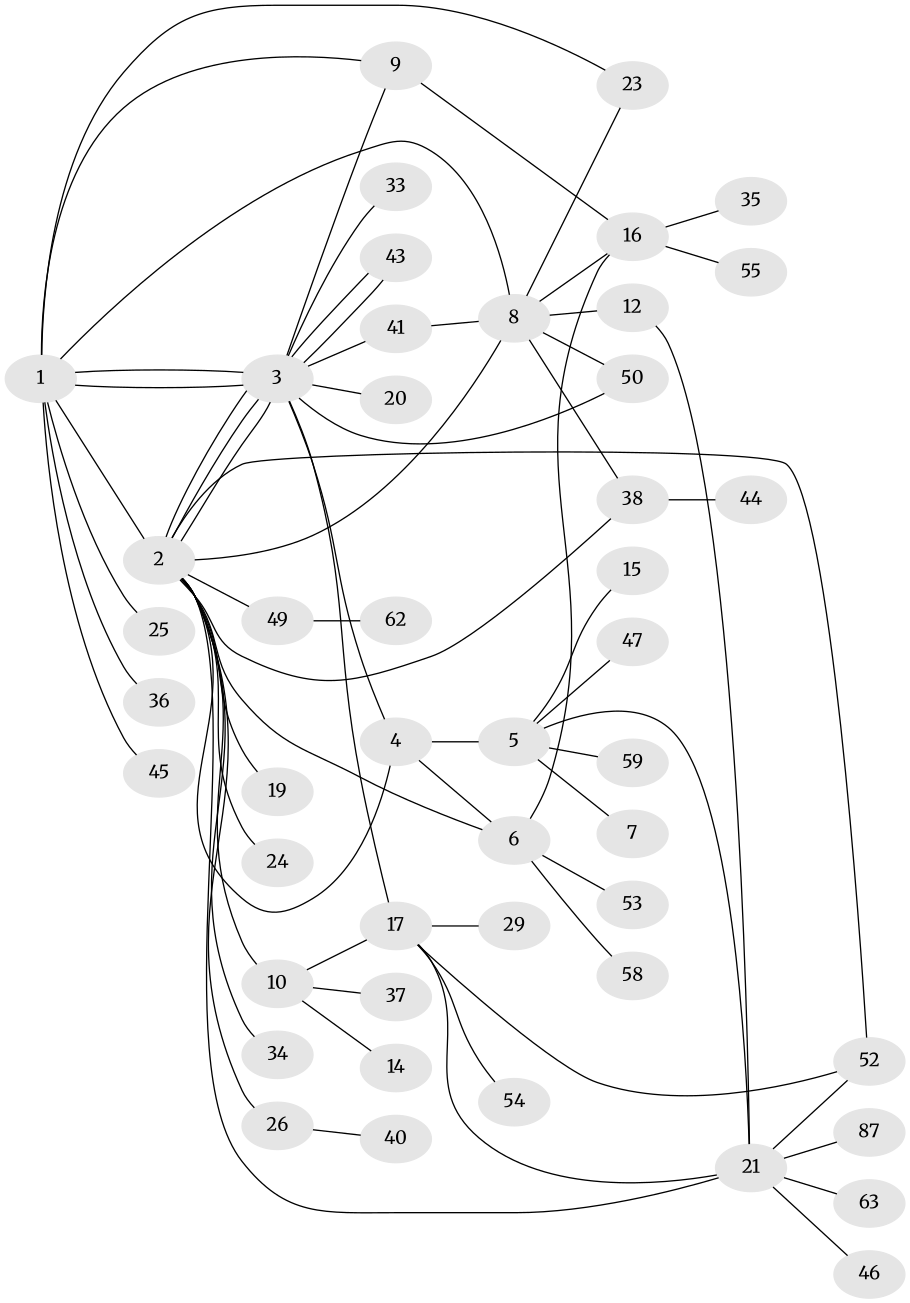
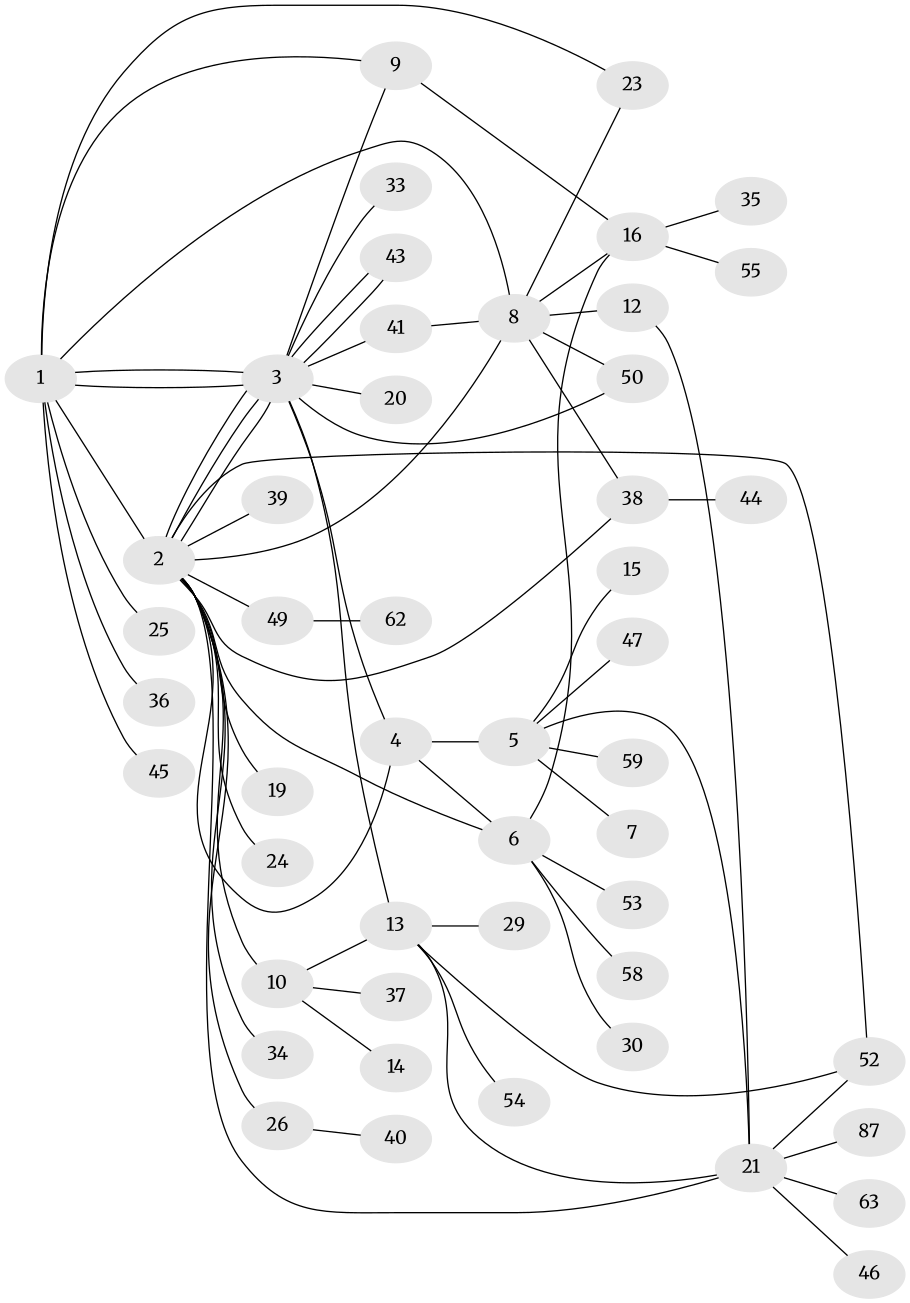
node "39": added
node "17": label "17" -> "13"
node "30": added
